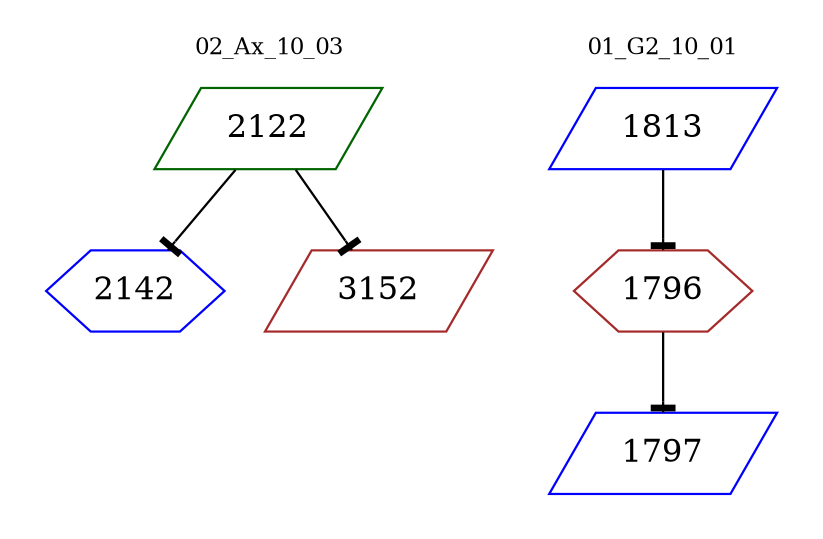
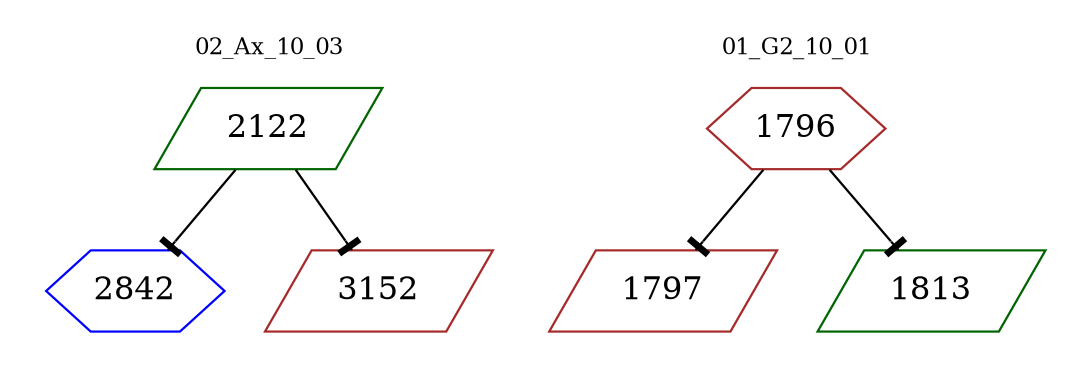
node "1813": color blue -> darkgreen
edge "1813" -> "1796": reversed
node "2142": label "2142" -> "2842"
node "1797": color blue -> brown
